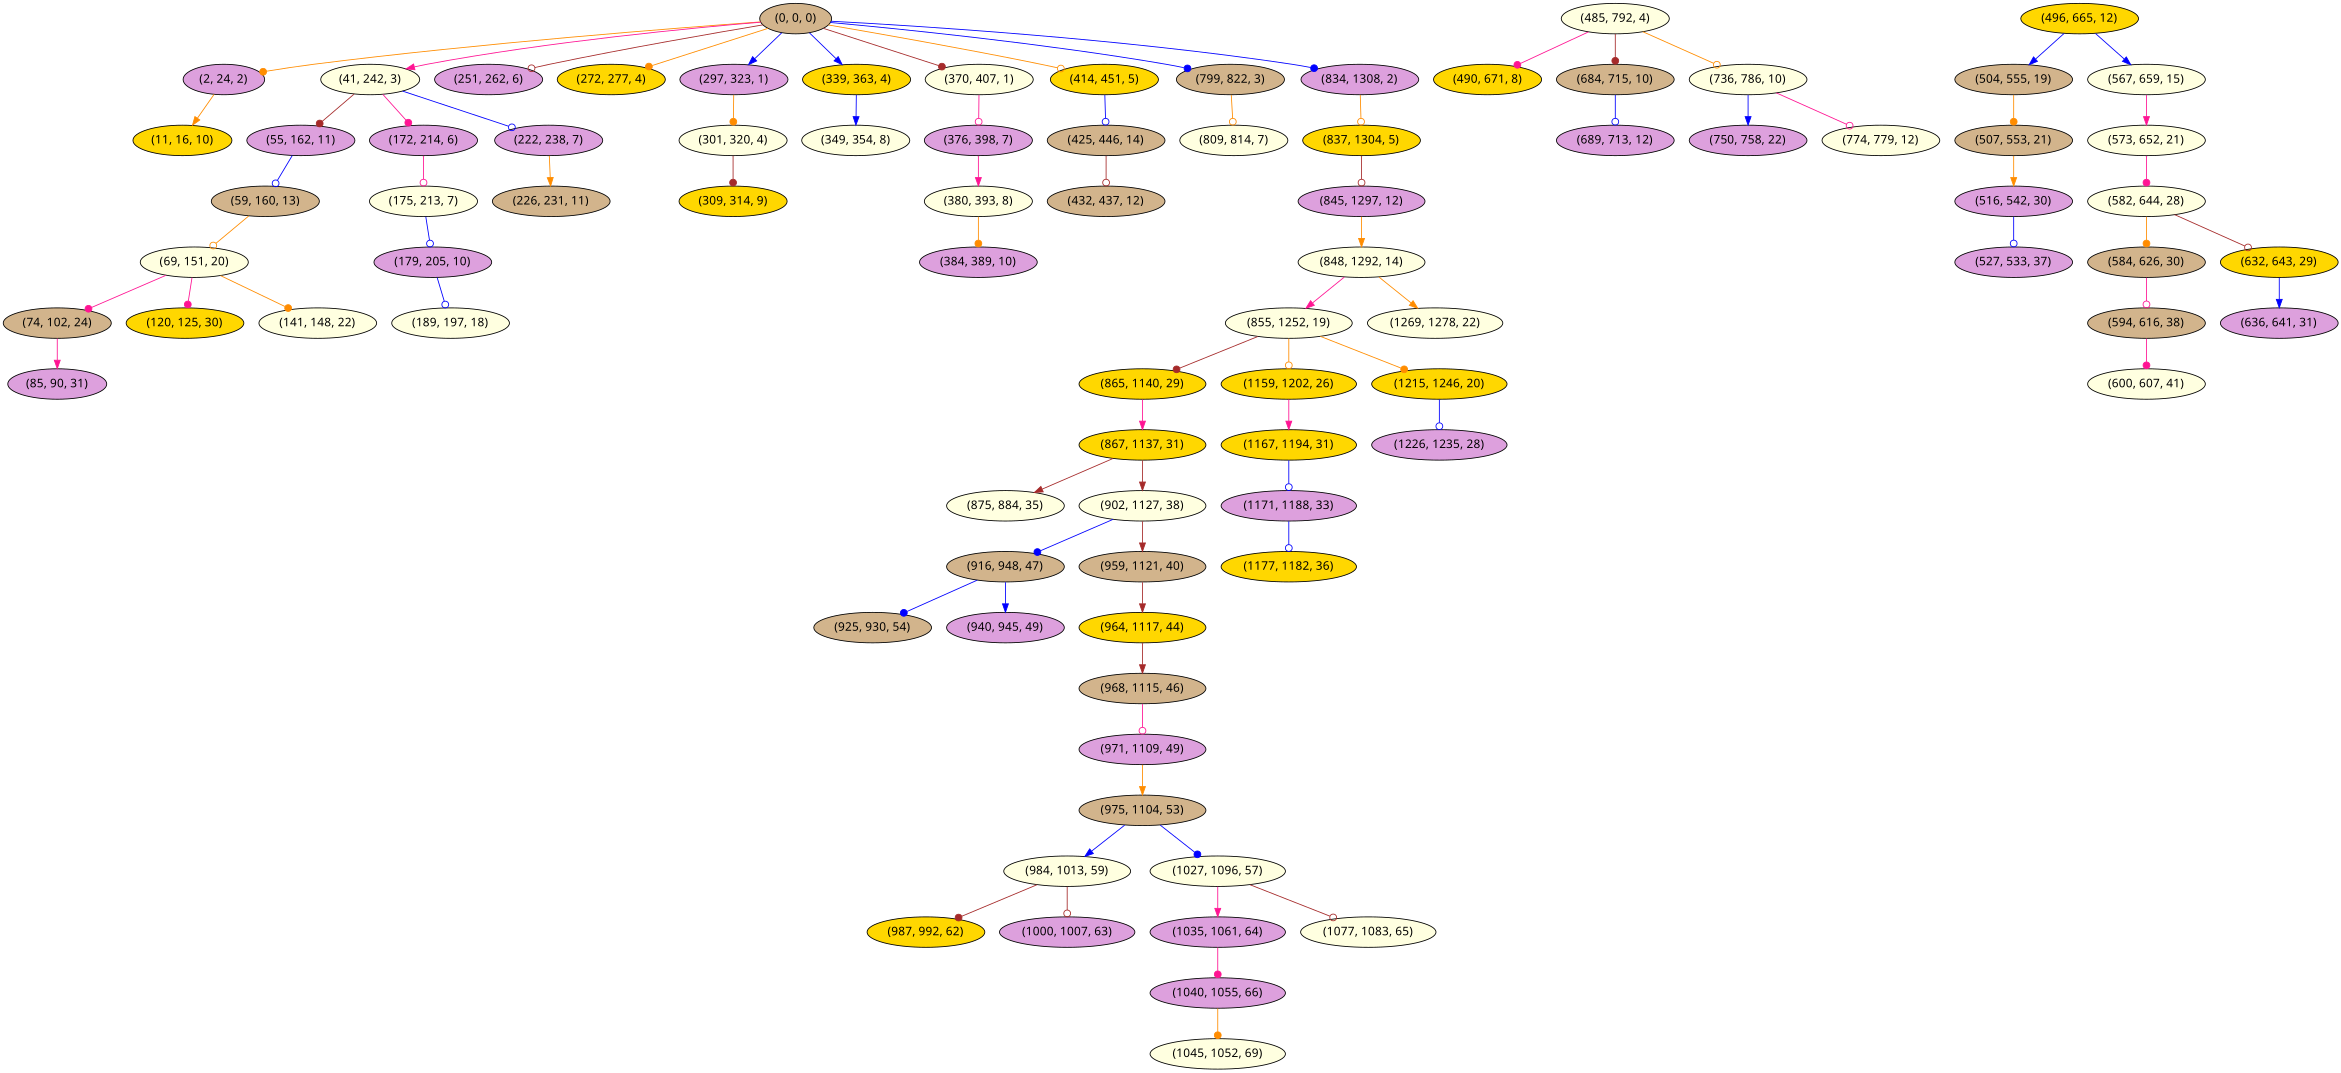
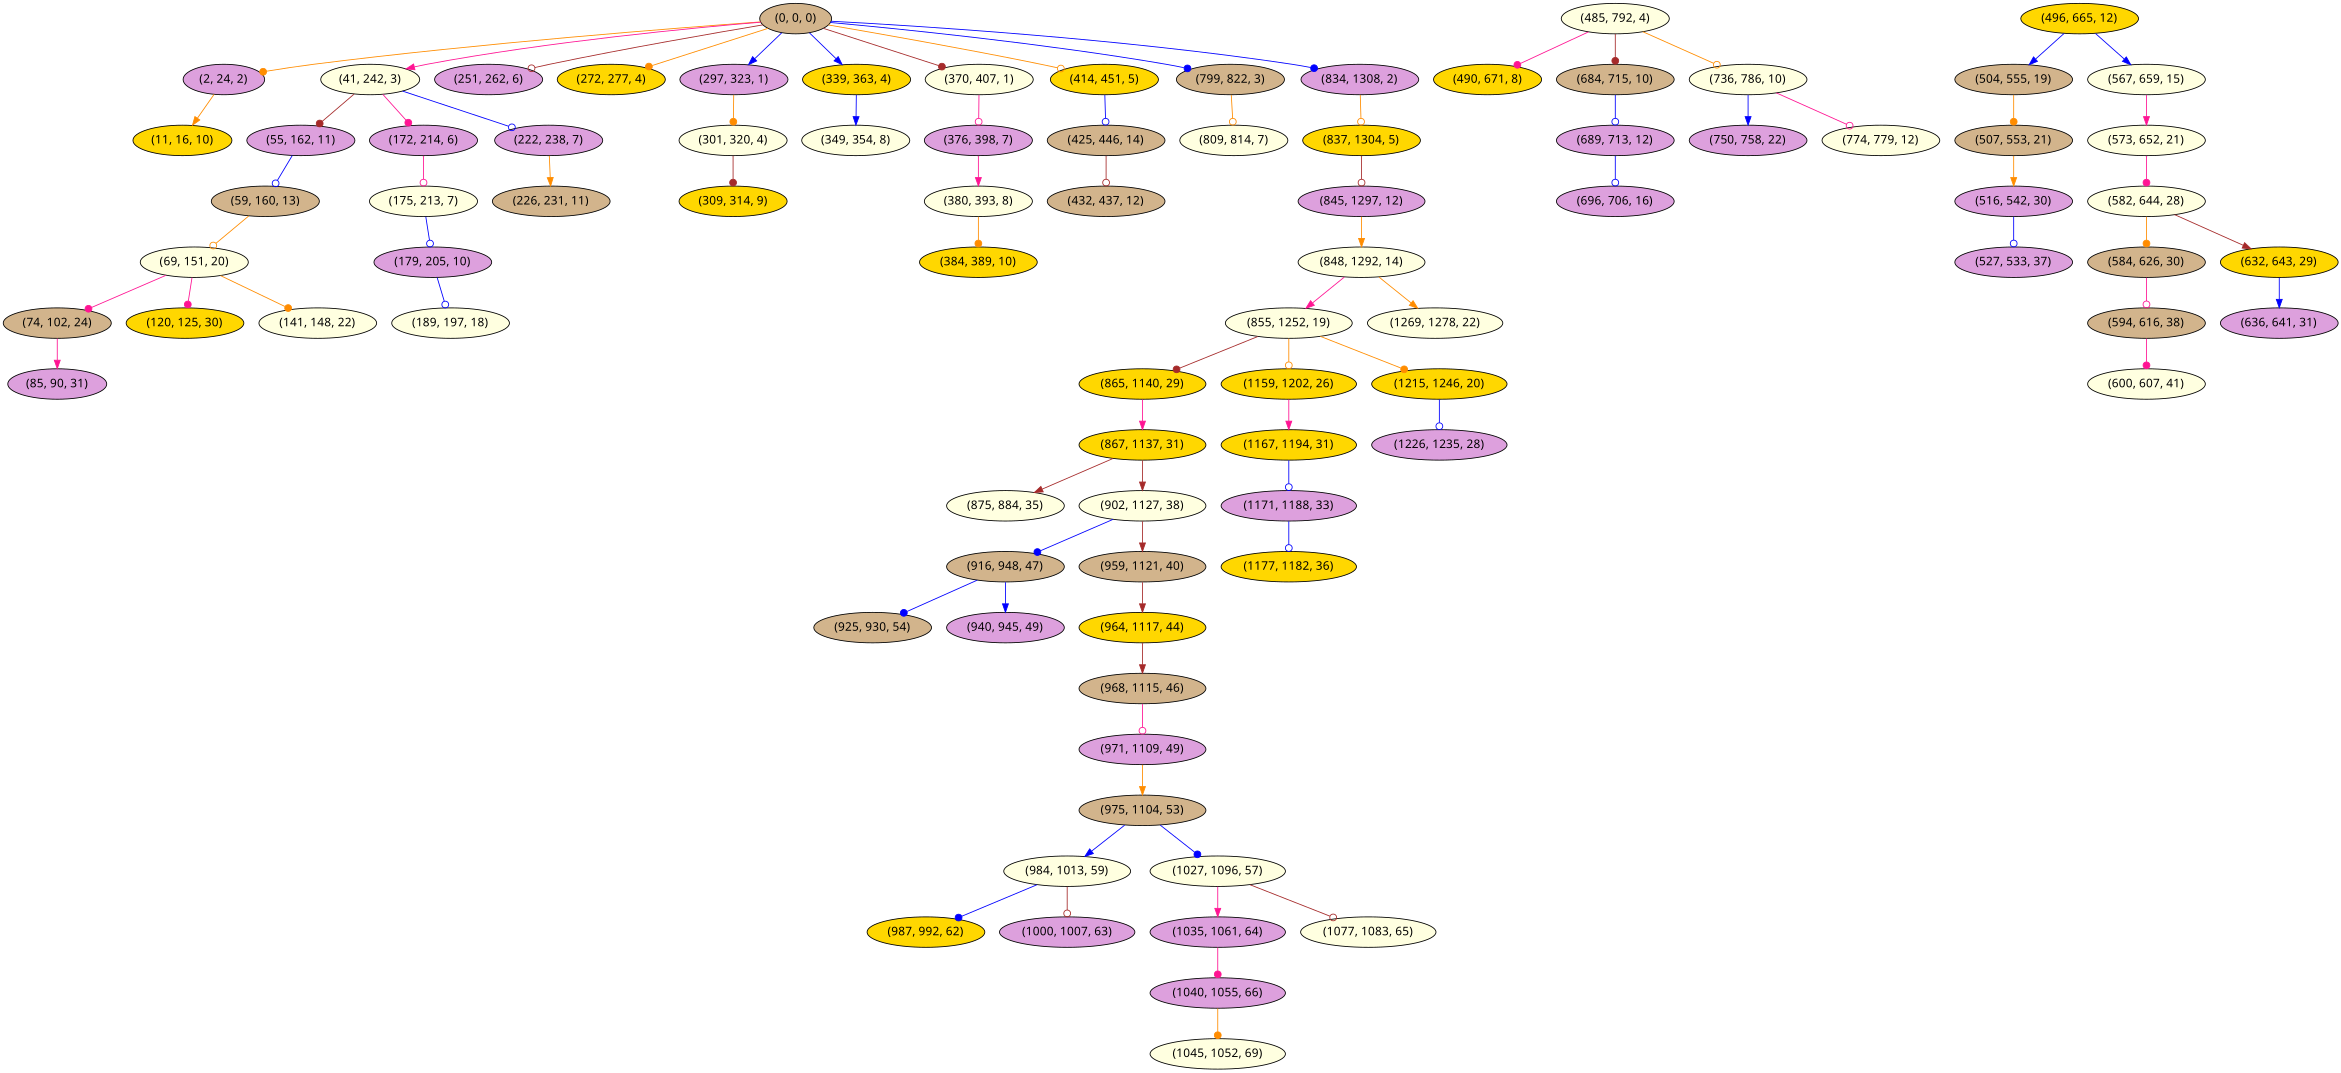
node "(696, 706, 16)": added
edge "(582, 644, 28)" -> "(632, 643, 29)": arrowhead odot -> normal
node "(384, 389, 10)": fillcolor plum -> gold
edge "(984, 1013, 59)" -> "(987, 992, 62)": color brown -> blue
